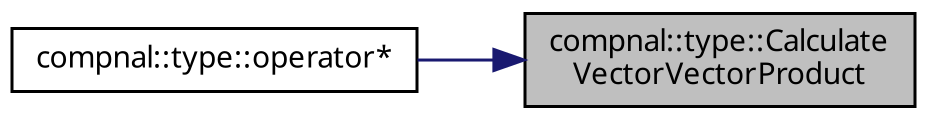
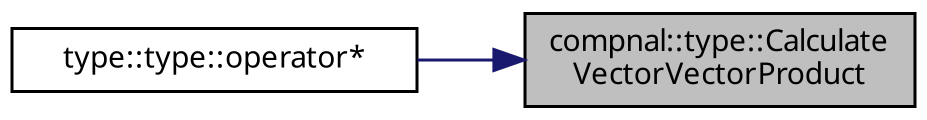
node "compnal::type::operator*": label "compnal::type::operator*" -> "type::type::operator*"
